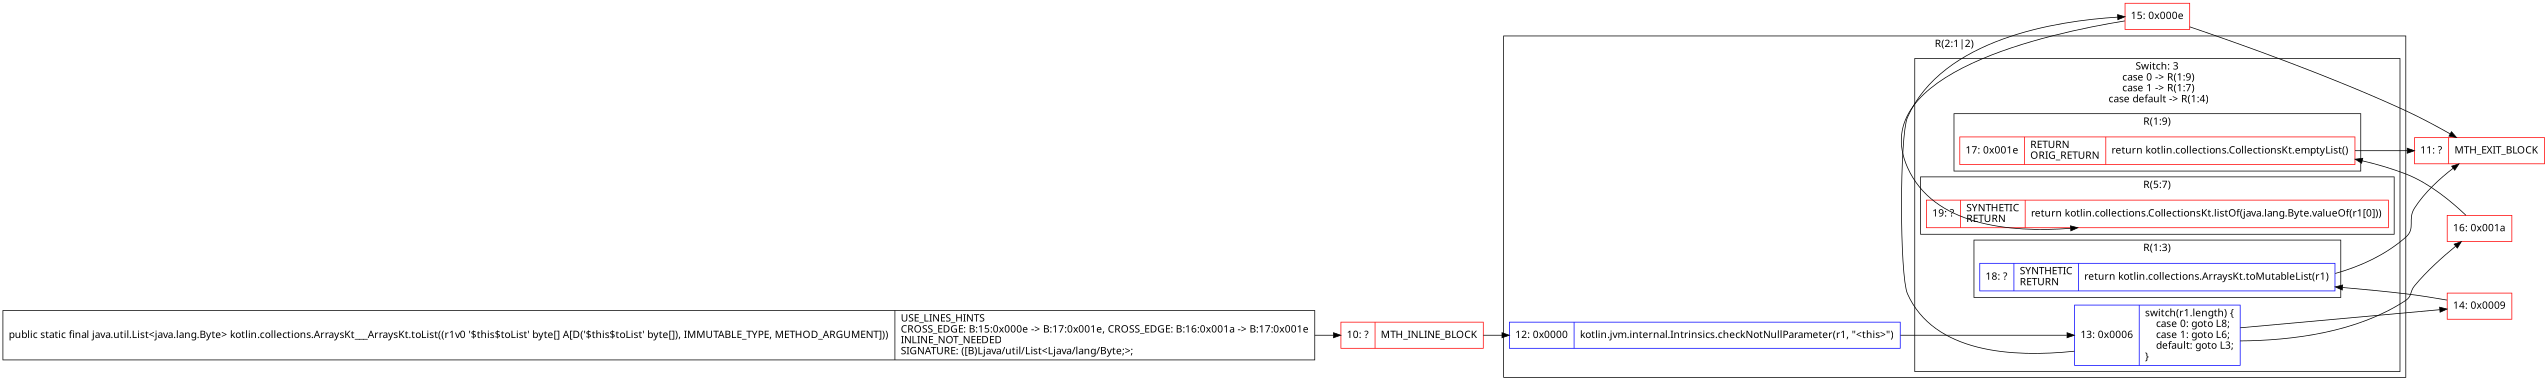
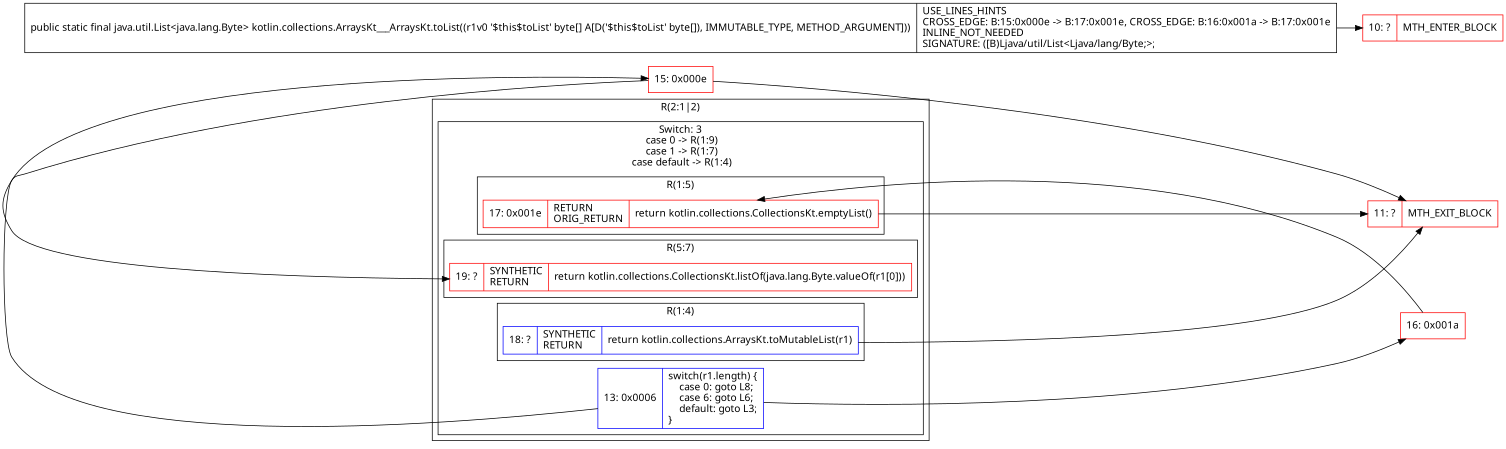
cluster "R(1:9)": label "R(1:9)" -> "R(1:5)"
cluster "R(1:3)": label "R(1:3)" -> "R(1:4)"
node "14: 0x0009": removed
node "10: ?": text "MTH_INLINE_BLOCK" -> "MTH_ENTER_BLOCK"
node "12: 0x0000": removed
node "13: 0x0006": text "case 1: goto L6;" -> "case 6: goto L6;"
